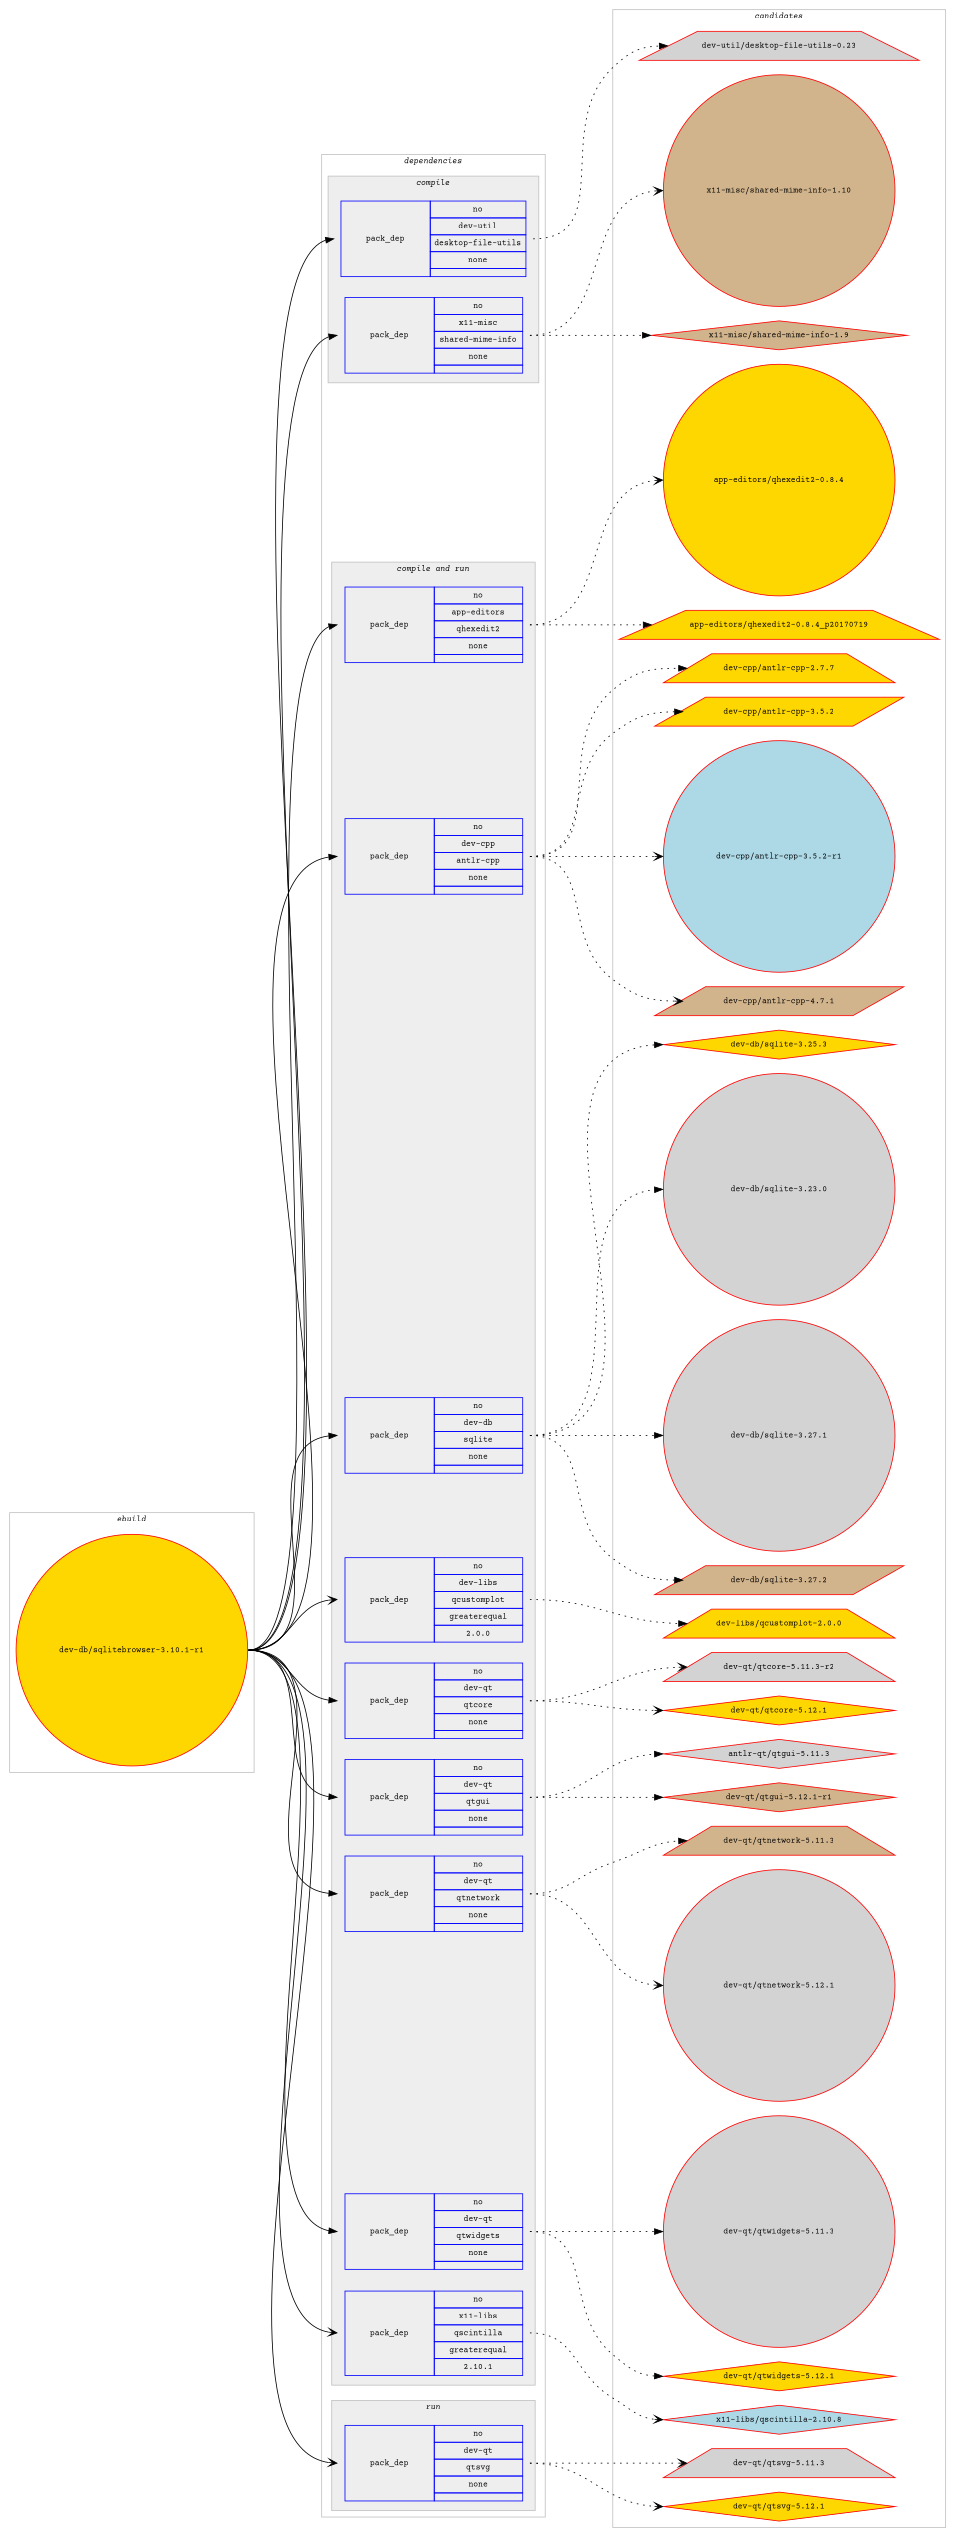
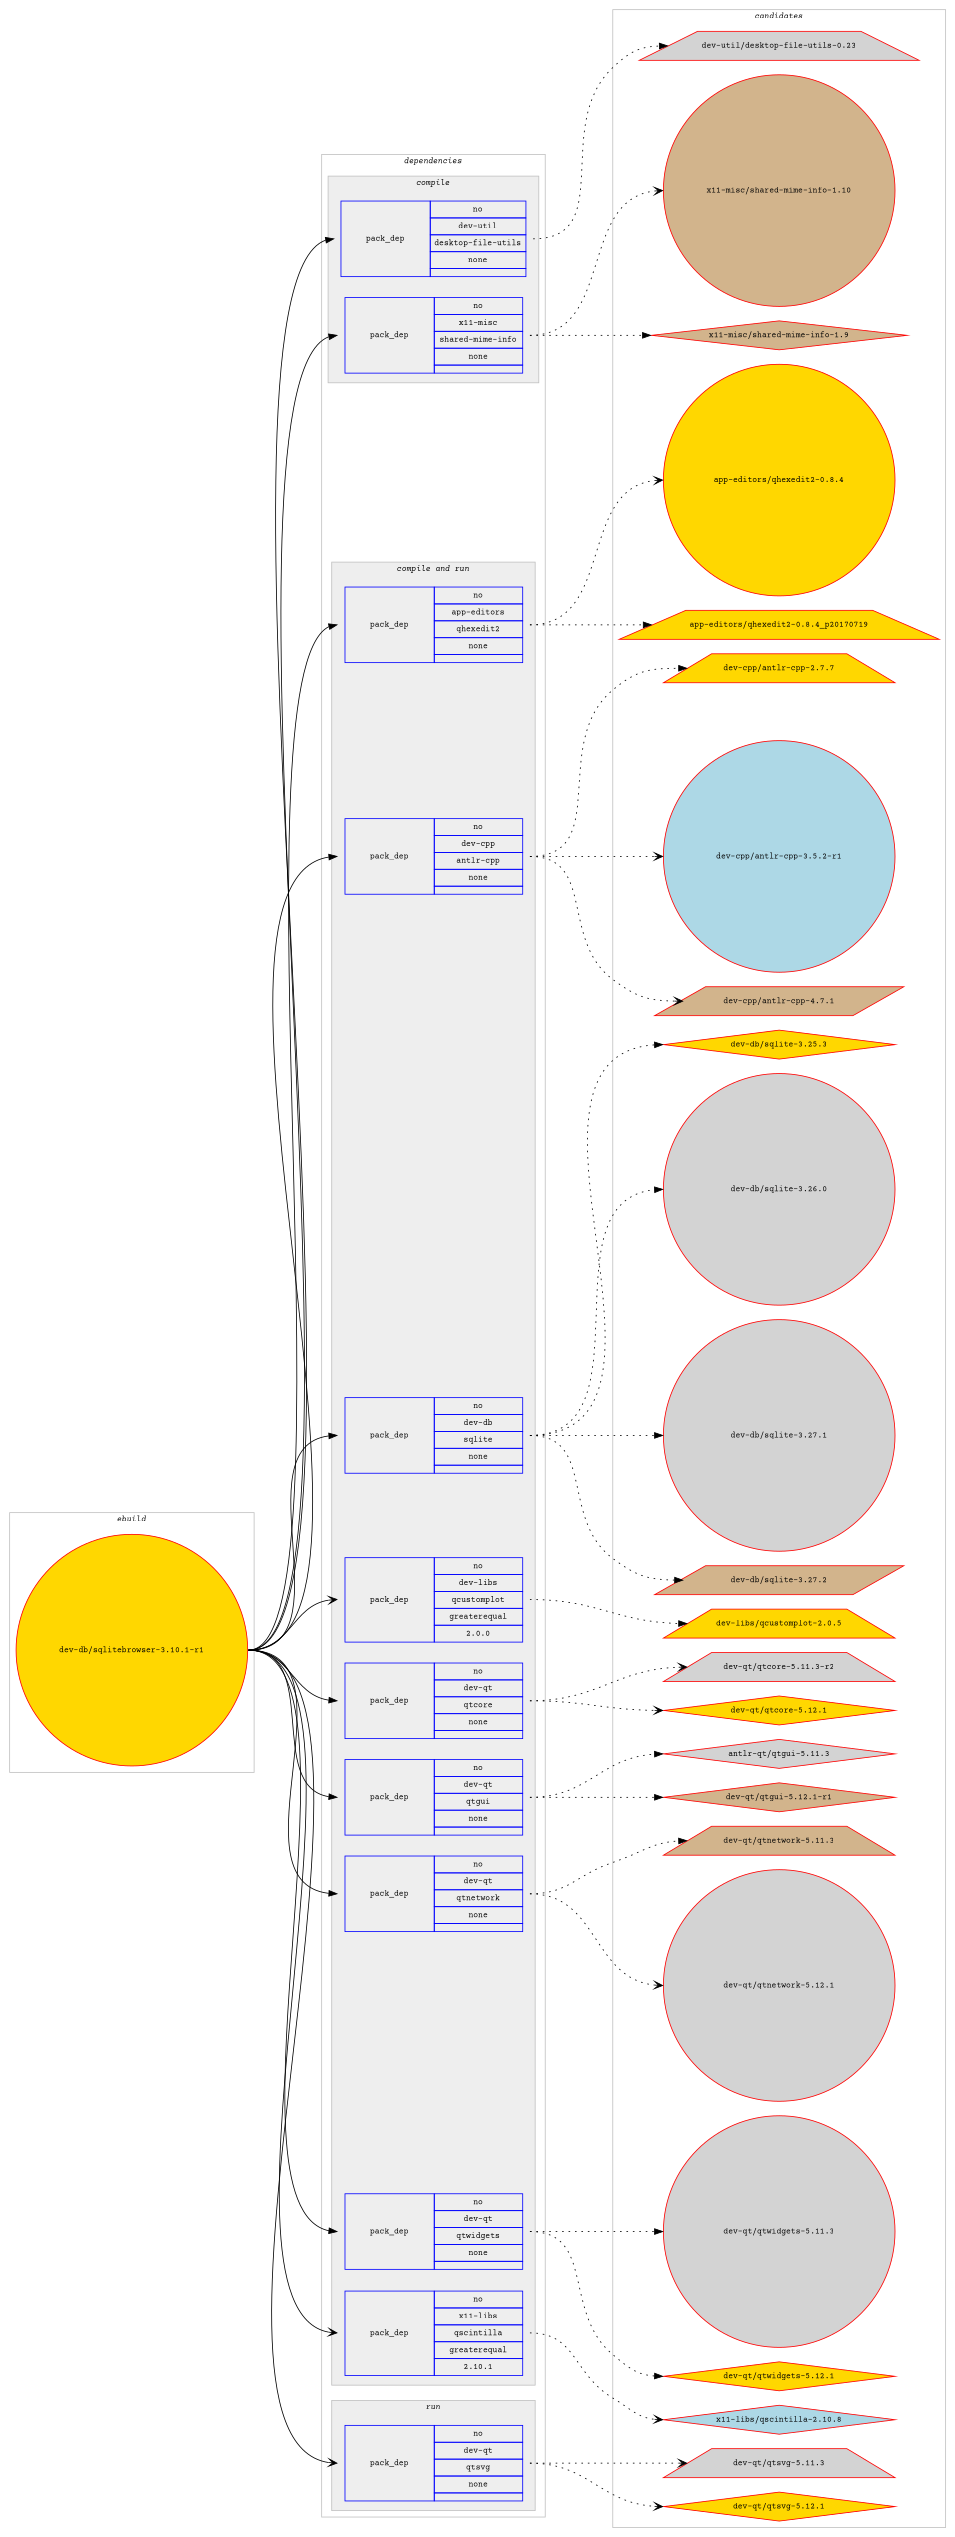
node "dev-cpp/antlr-cpp-3.5.2": removed
node "dev-db/sqlite-3.23.0": label "dev-db/sqlite-3.23.0" -> "dev-db/sqlite-3.26.0"
node "dev-libs/qcustomplot-2.0.0": label "dev-libs/qcustomplot-2.0.0" -> "dev-libs/qcustomplot-2.0.5"
